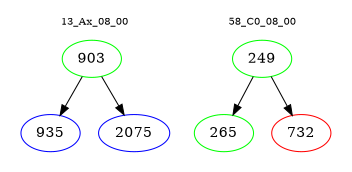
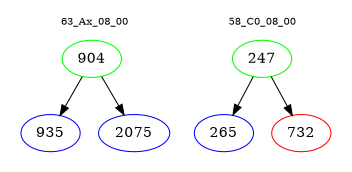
cluster "13_Ax_08_00": label "13_Ax_08_00" -> "63_Ax_08_00"
node "903": label "903" -> "904"
node "249": label "249" -> "247"
node "265": color green -> blue
